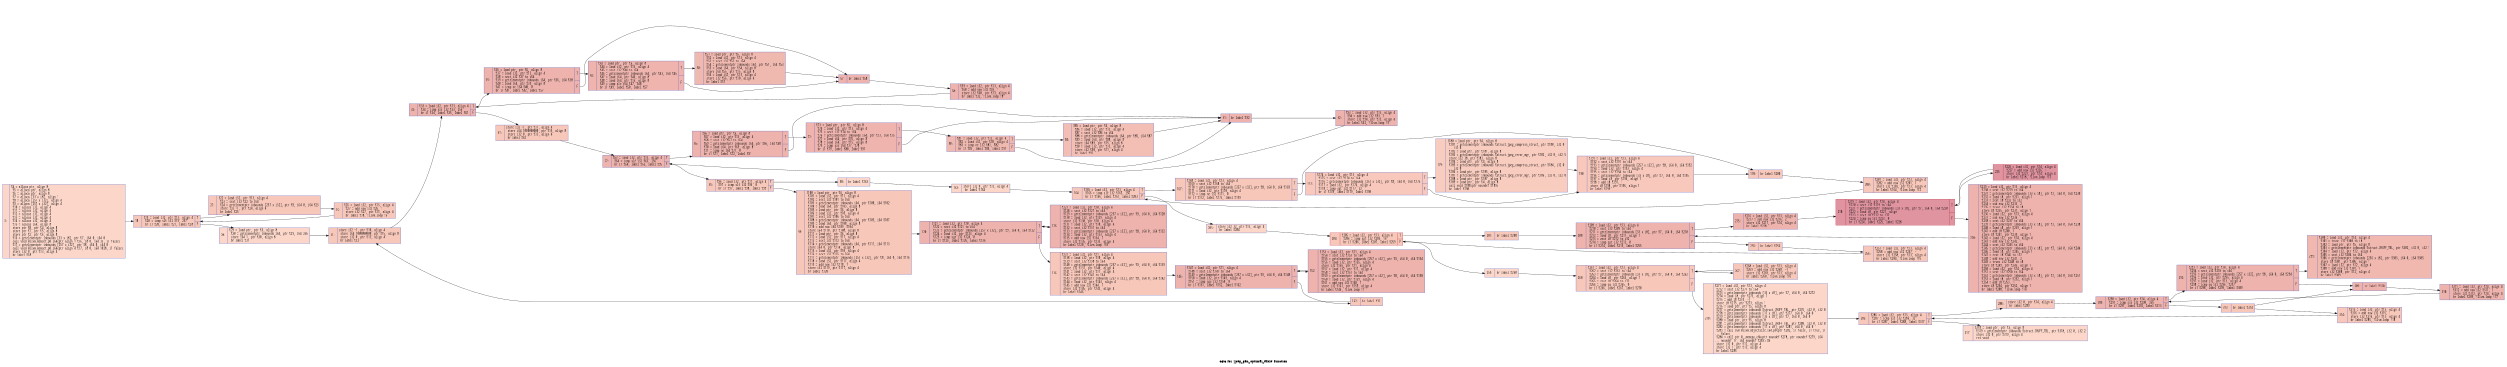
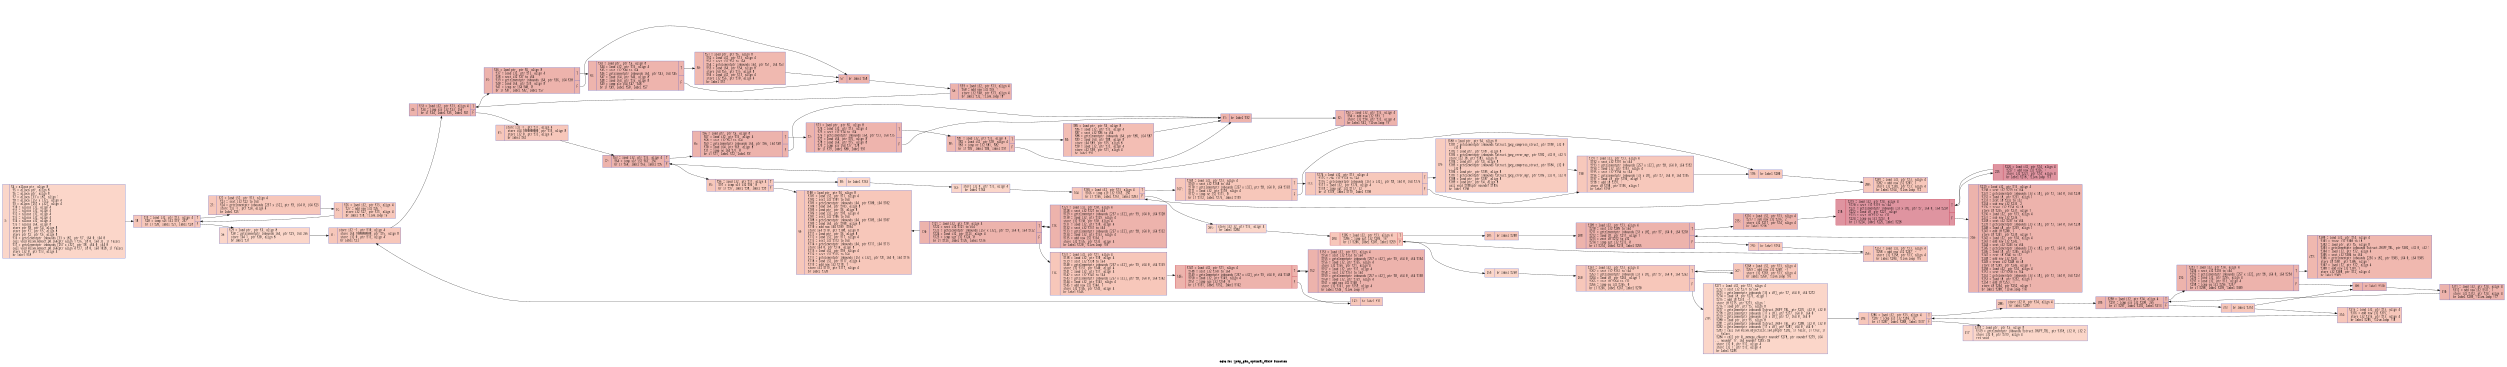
node "173:": text "%175 = sext i32 %174 to i64" -> "%175 = chk i32 %174 to i64"
edge "99:" -> "120:": reversed
node "146:": color #3d50c3ff -> #b70d28ff
